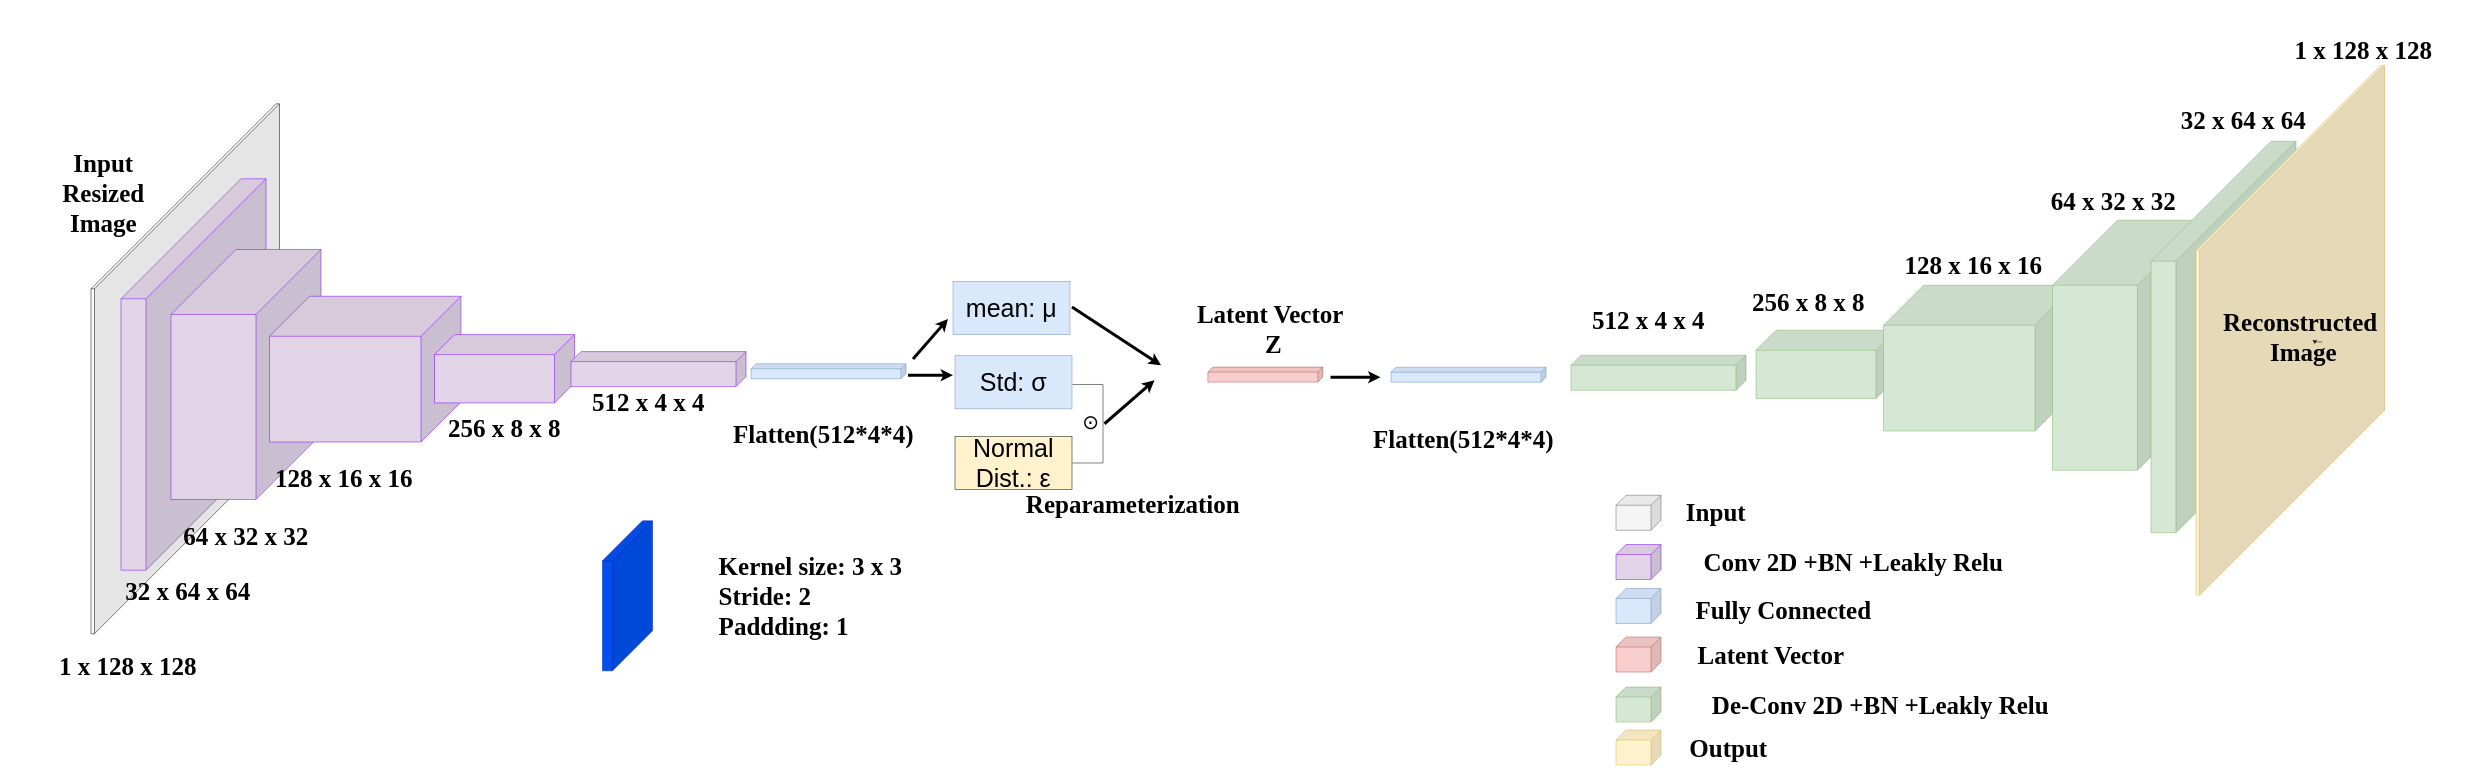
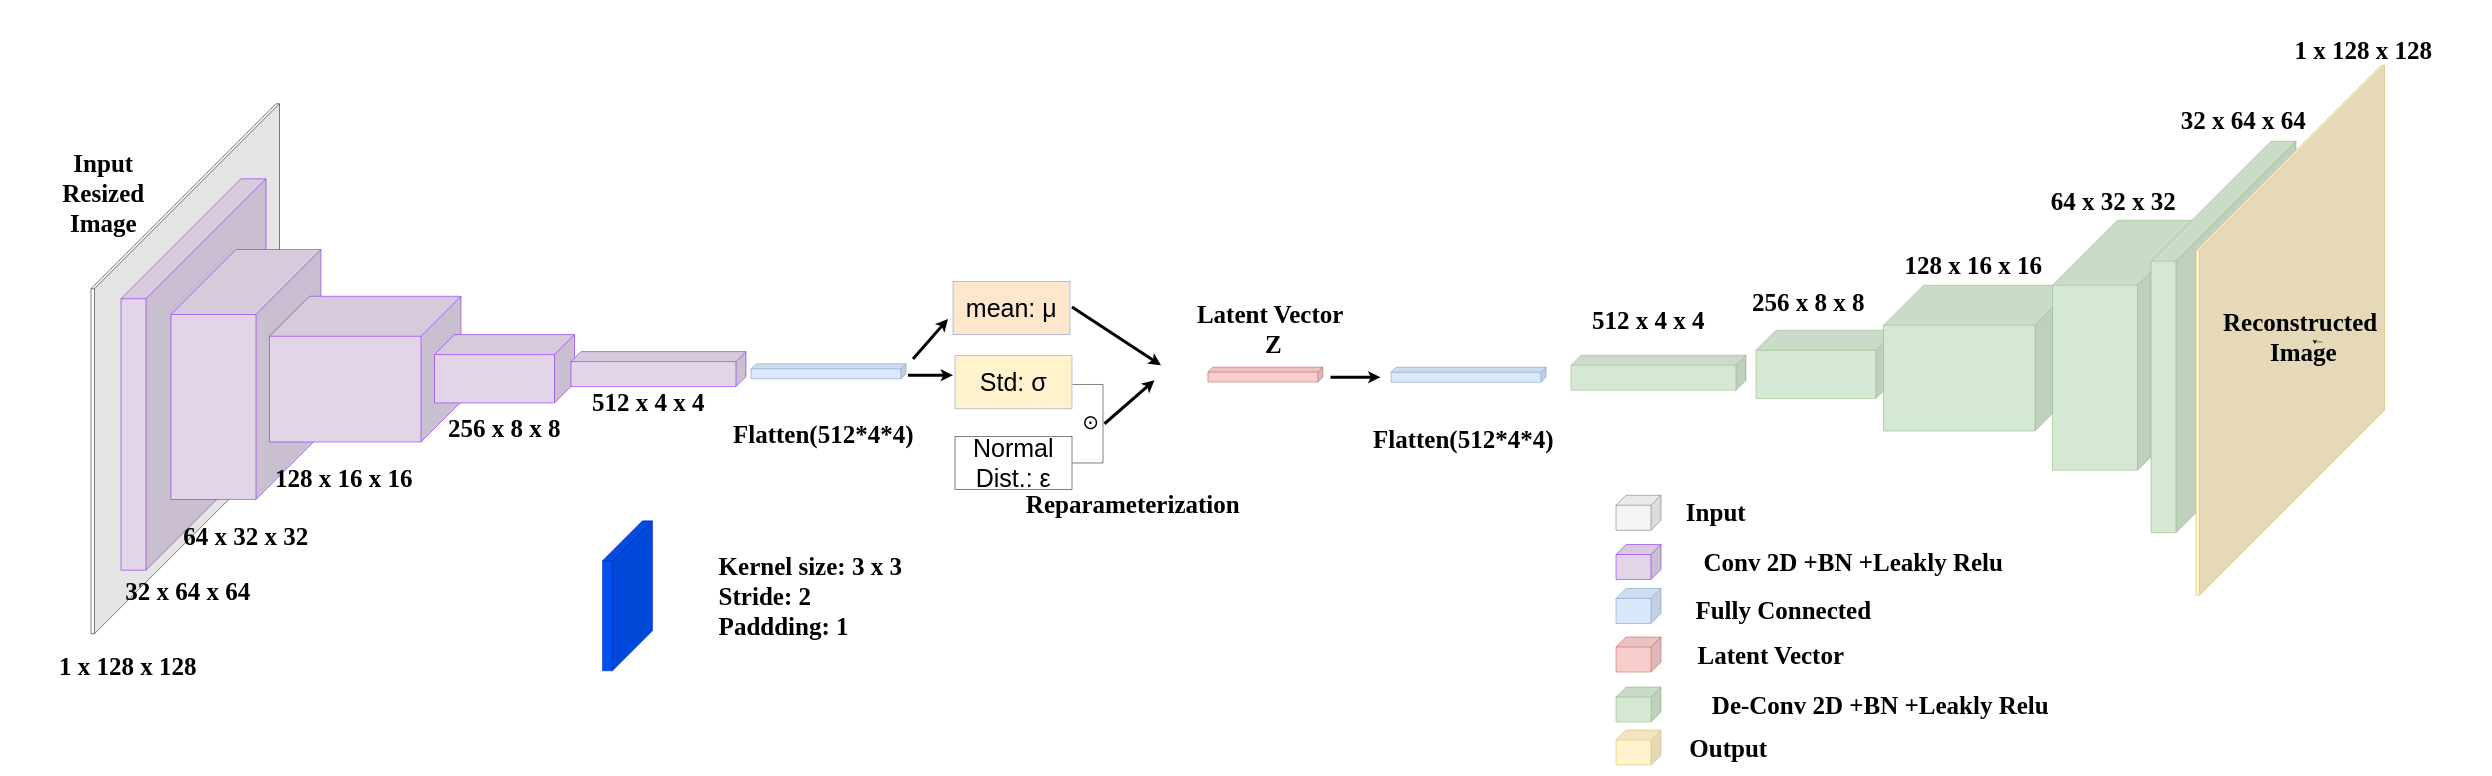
node "mean: μ": fillcolor #dae8fc -> #ffe6cc
node "Std: σ": fillcolor #dae8fc -> #fff2cc
node "Normal Dist.: ε": fillcolor #fff2cc -> #ffffff
